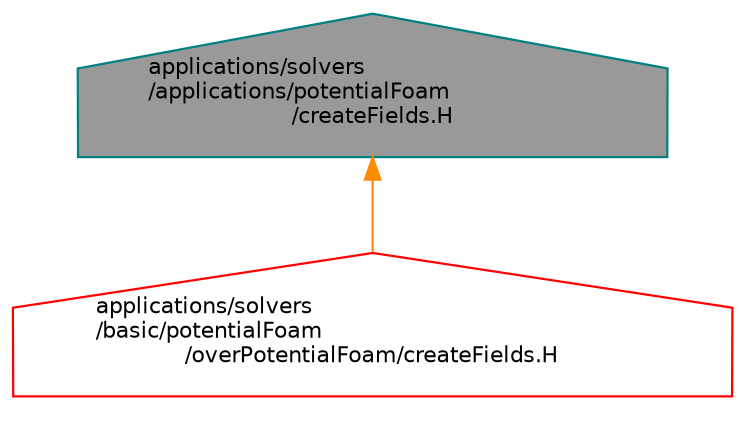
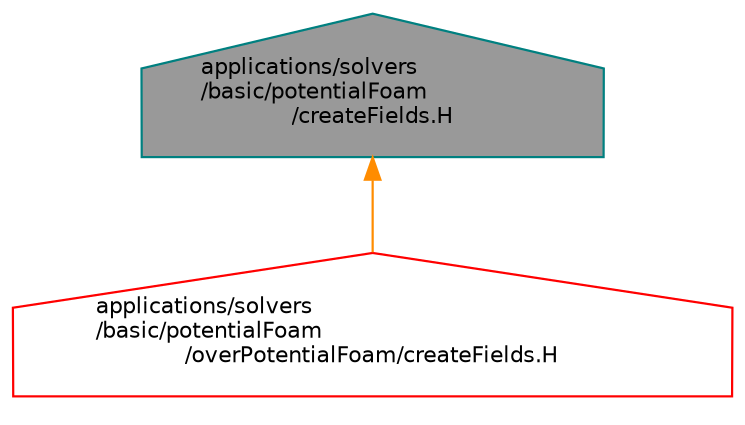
node "applications/solvers /applications/potentialFoam /createFields.H": label "applications/solvers /applications/potentialFoam /createFields.H" -> "applications/solvers /basic/potentialFoam /createFields.H"
